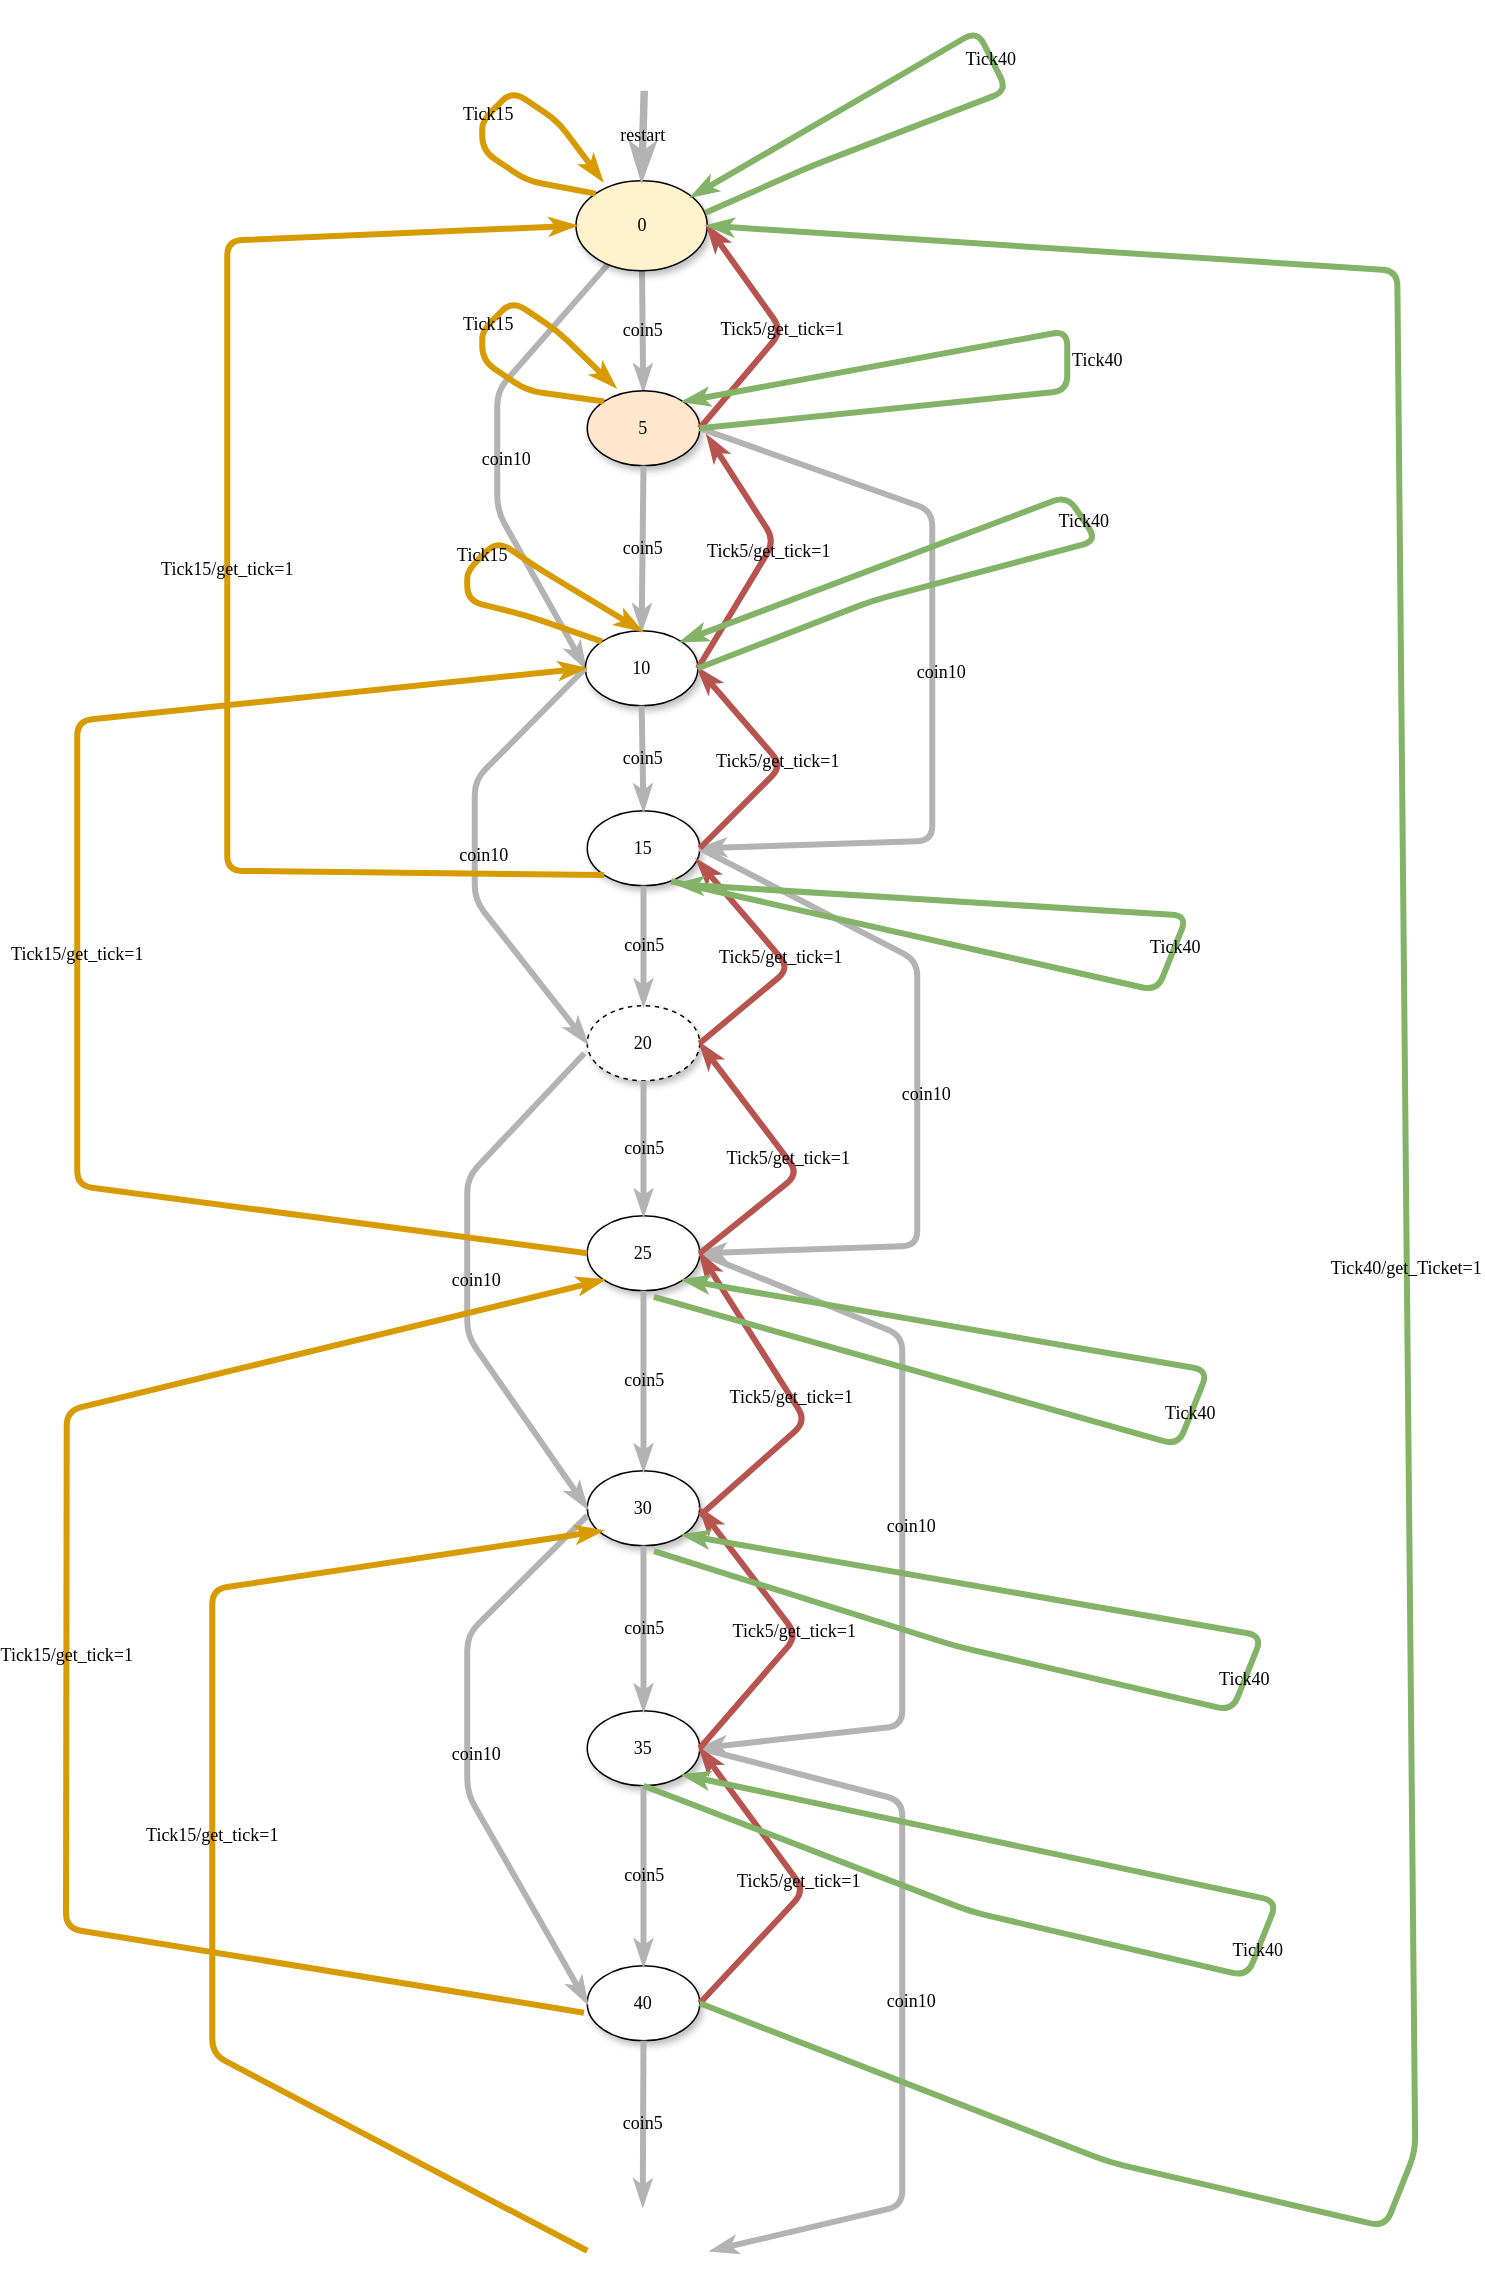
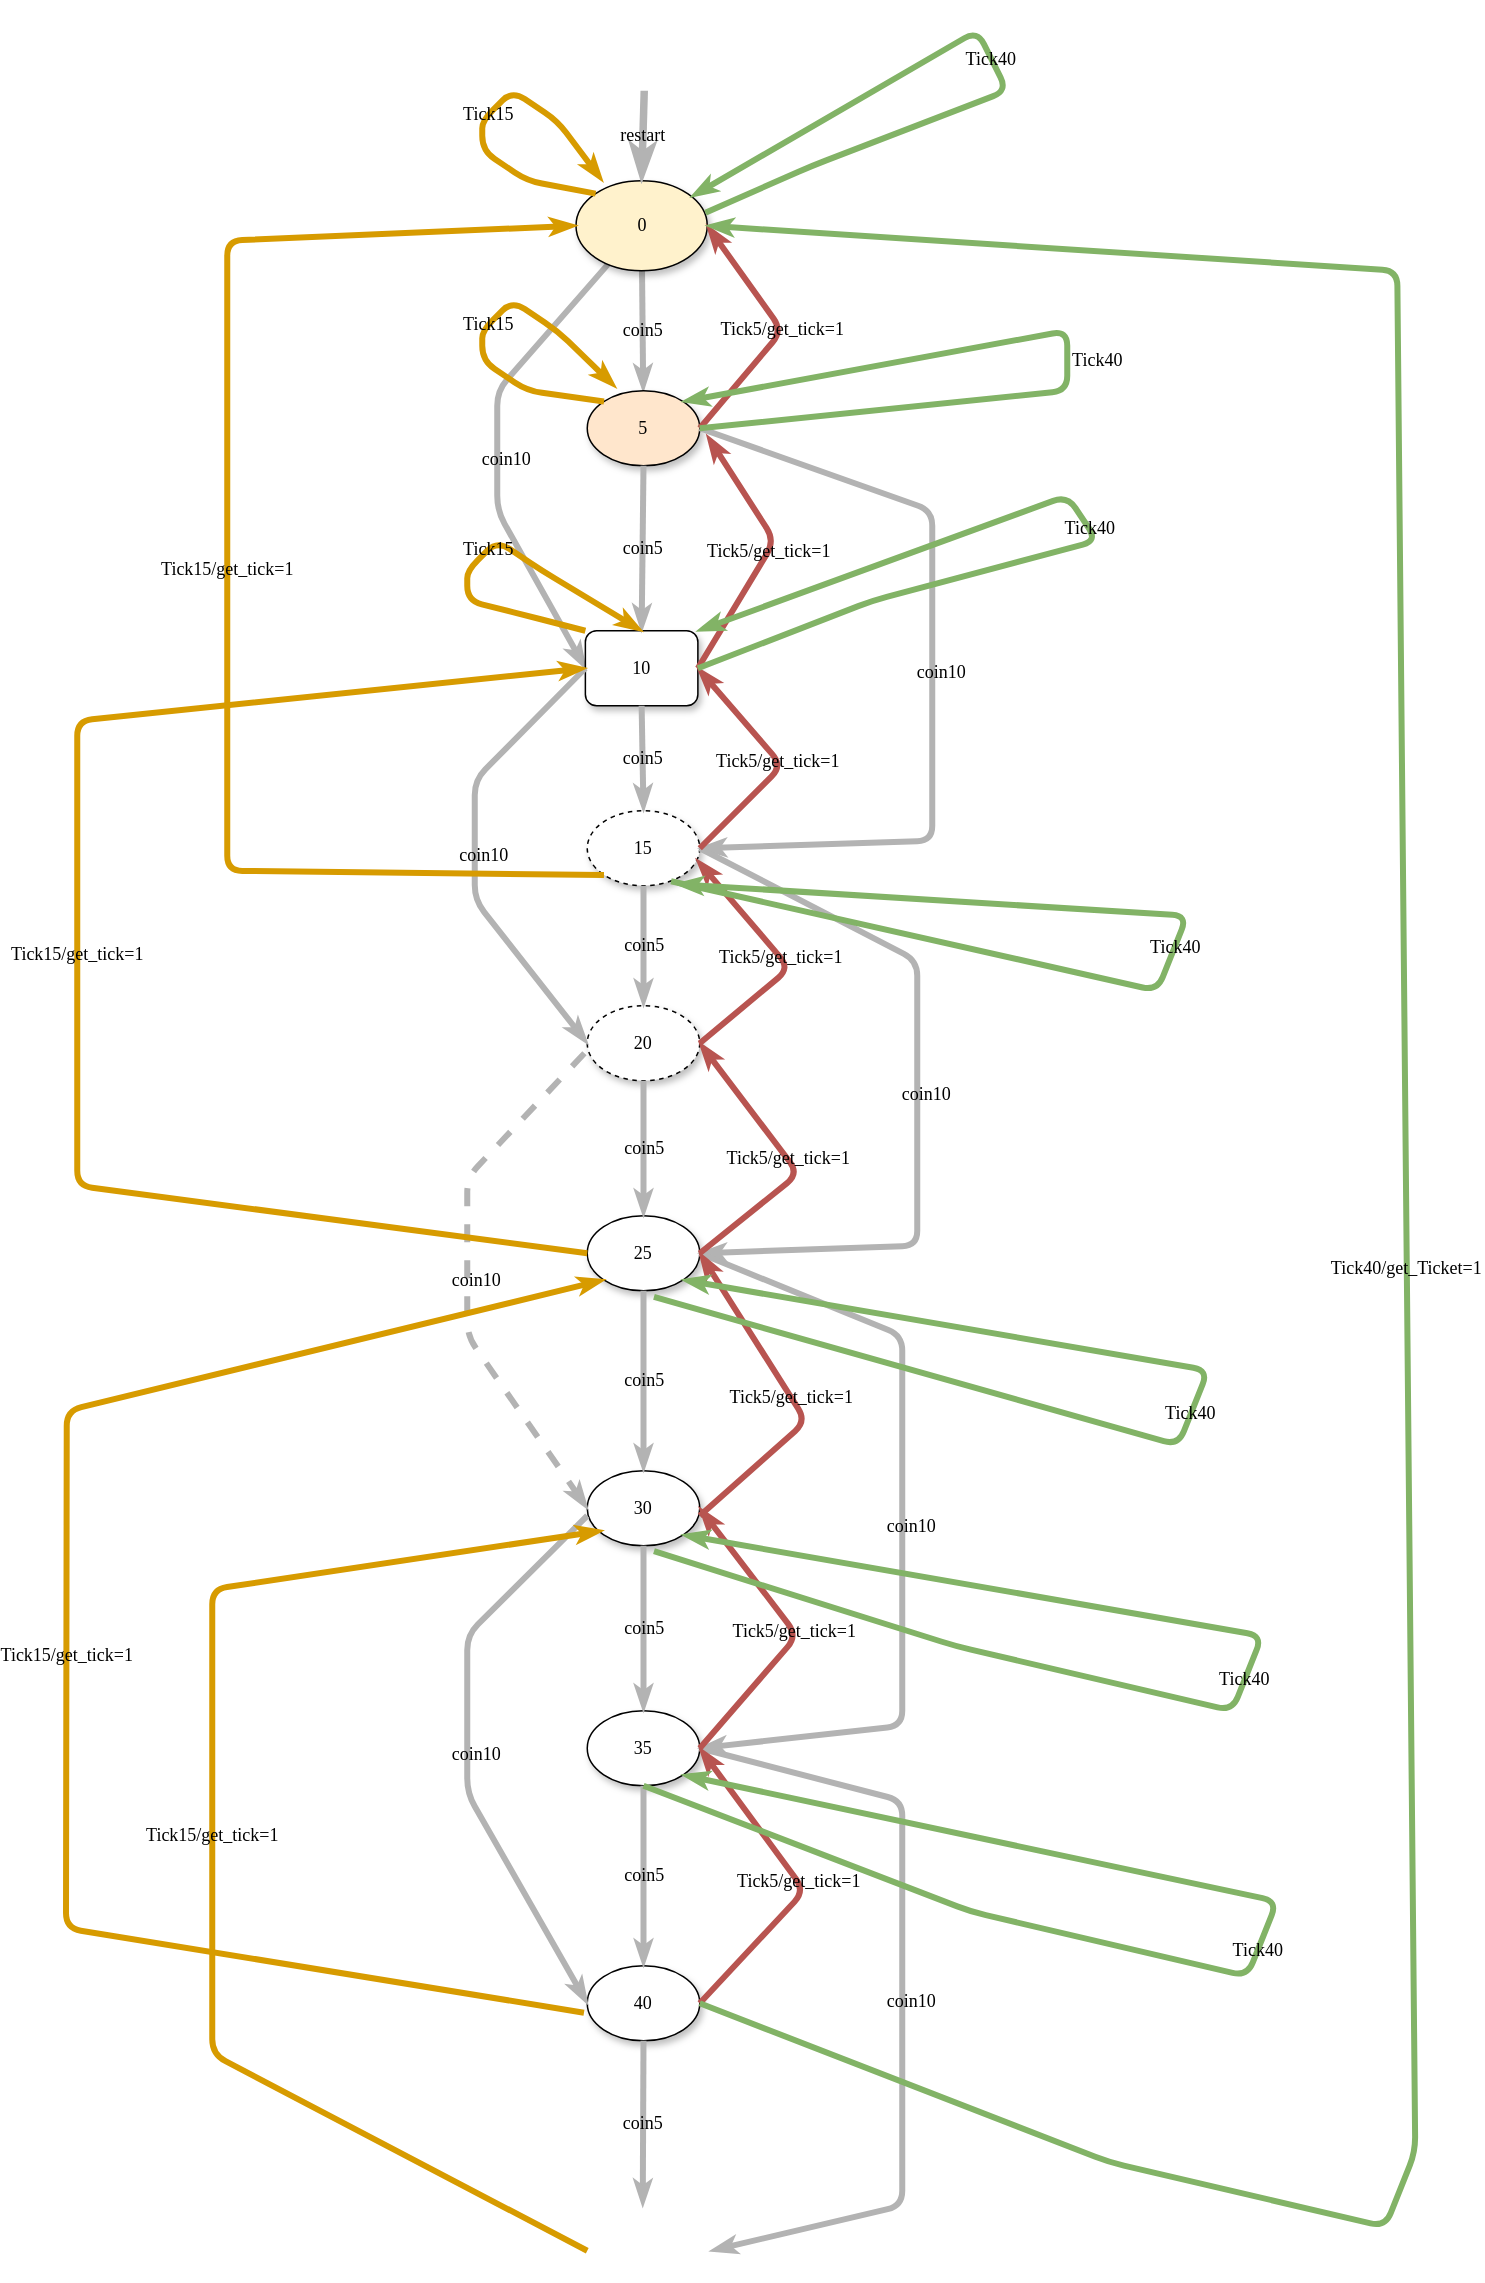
node "10": shape ellipse -> rounded rectangle
node "15": style solid -> dashed
edge "20" -> "30": style solid -> dashed
